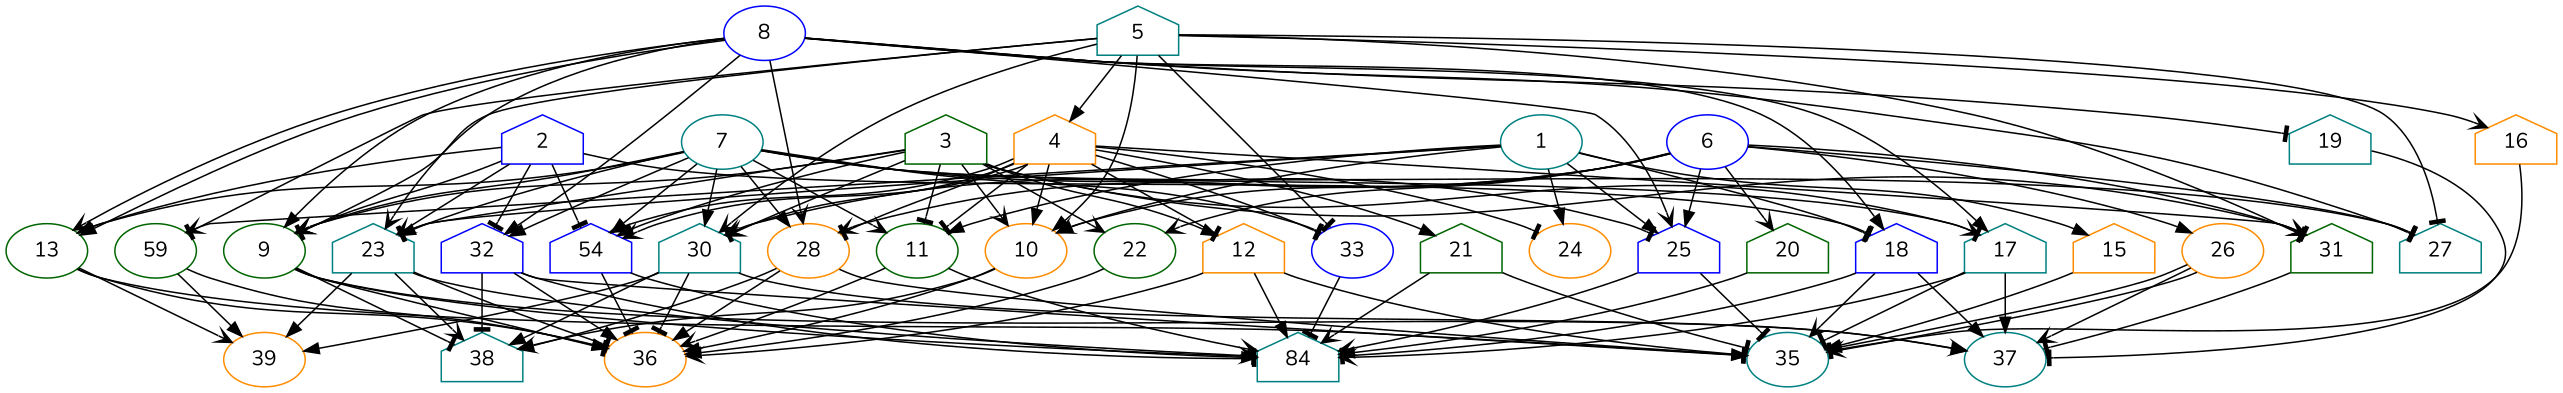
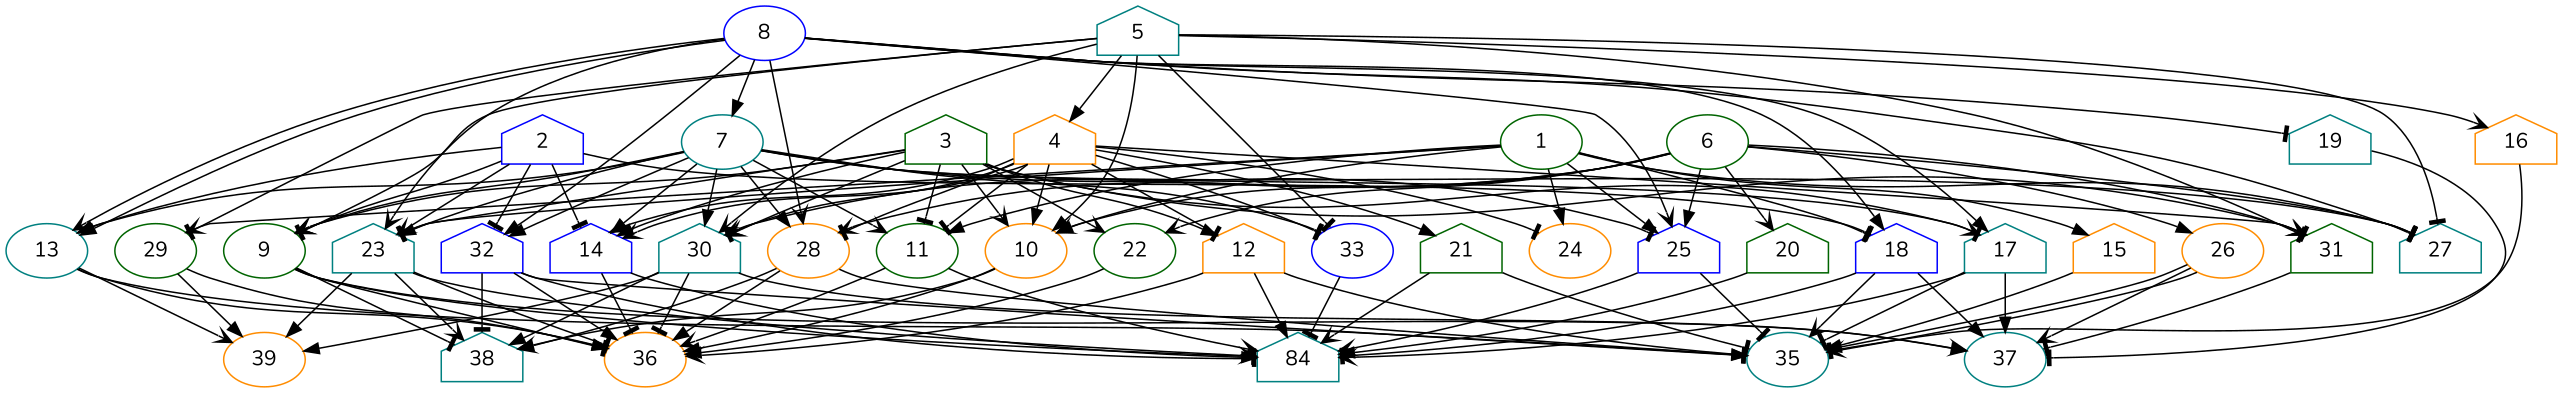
edge "8" -> "9": now "8" -> "7"
node "1": color teal -> darkgreen
node "6": color blue -> darkgreen
edge "1" -> "27": added
node "13": color darkgreen -> teal
node "59": label "59" -> "29"
node "54": label "54" -> "14"
